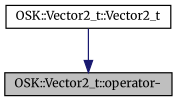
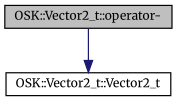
edge "OSK::Vector2_t::Vector2_t" -> "OSK::Vector2_t::operator-": reversed
